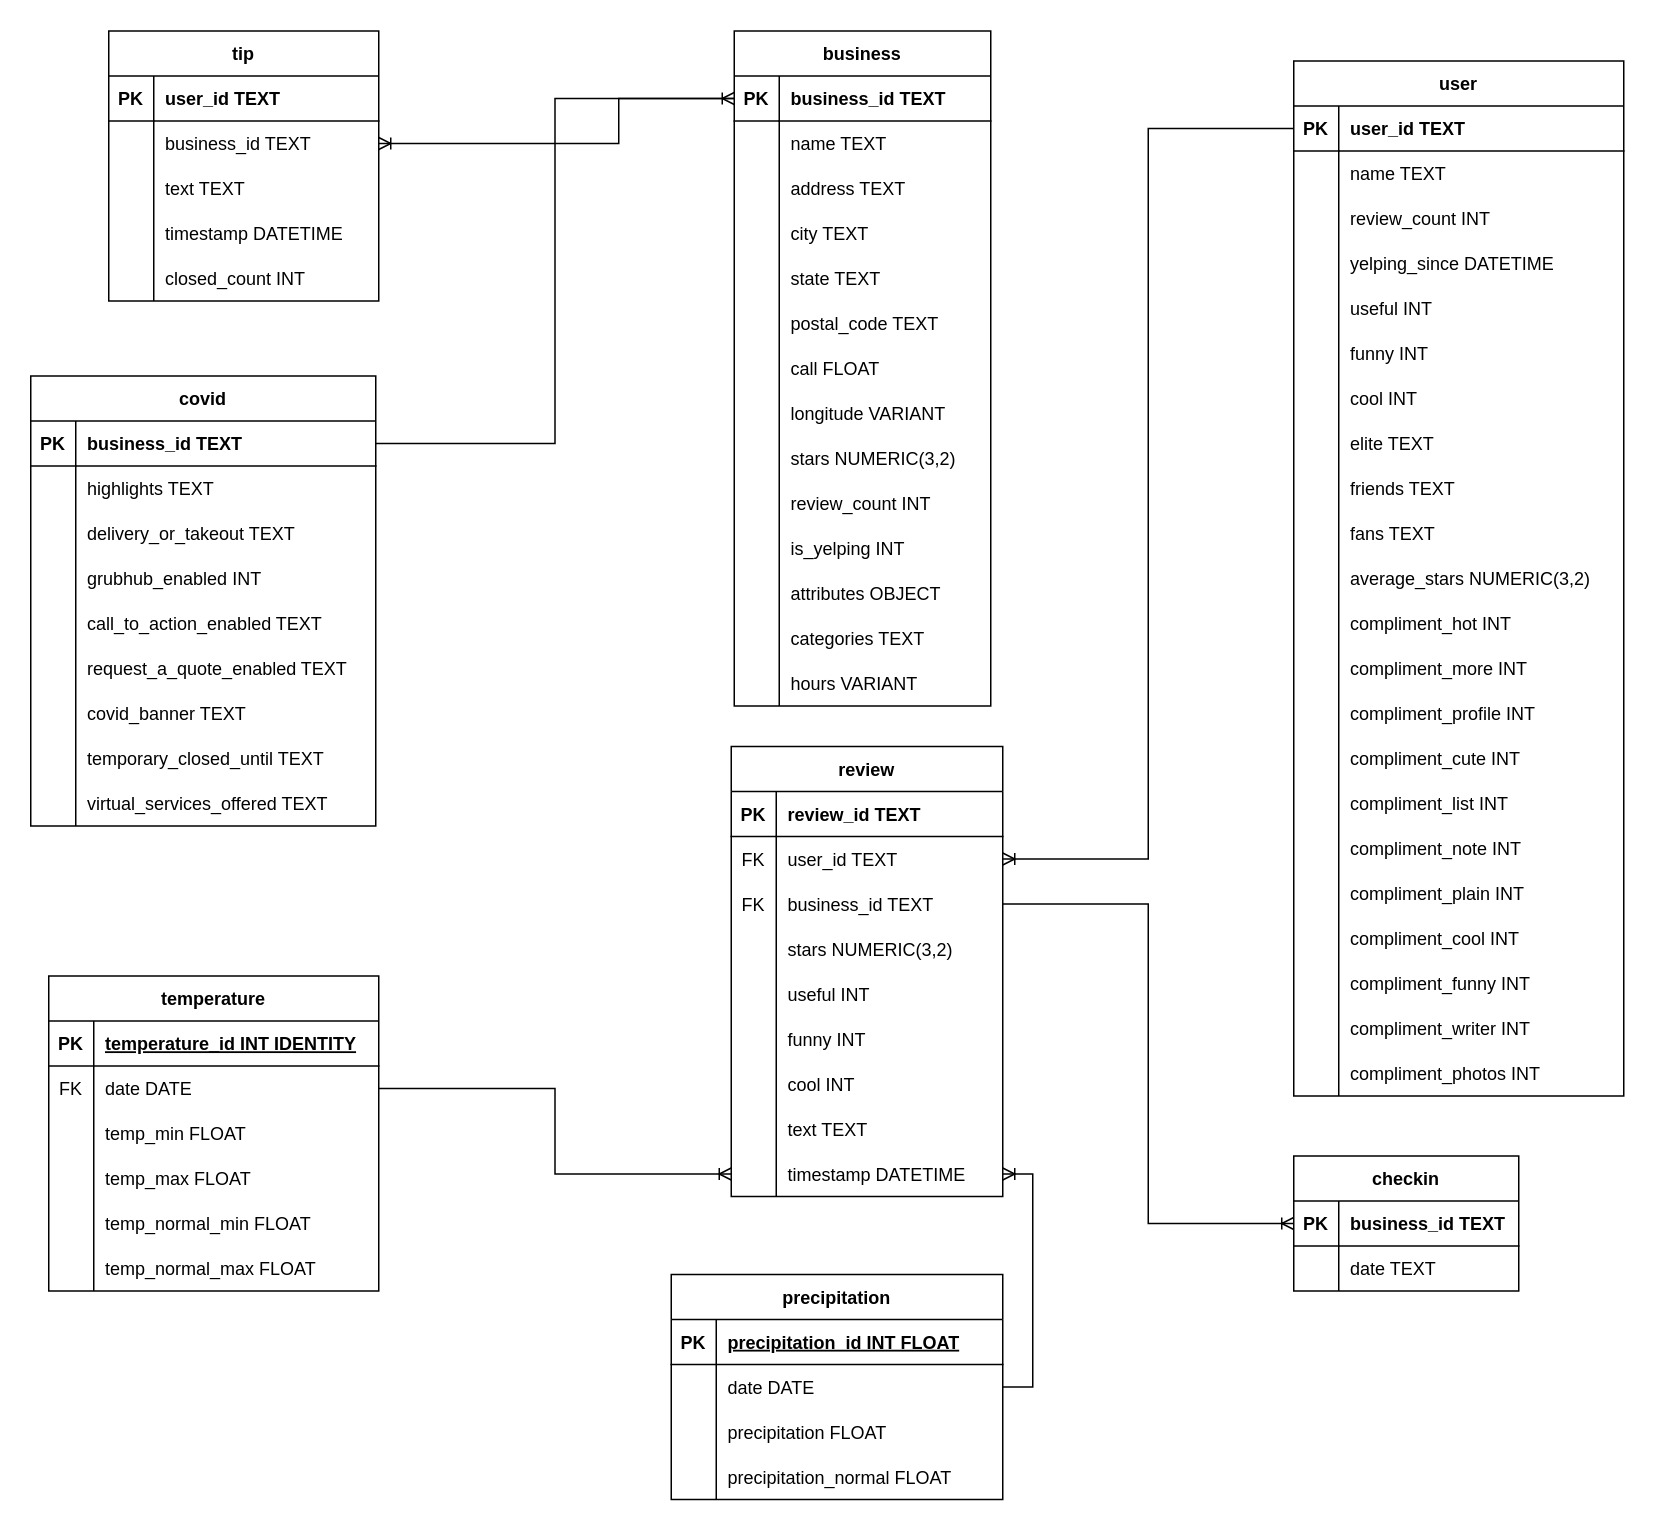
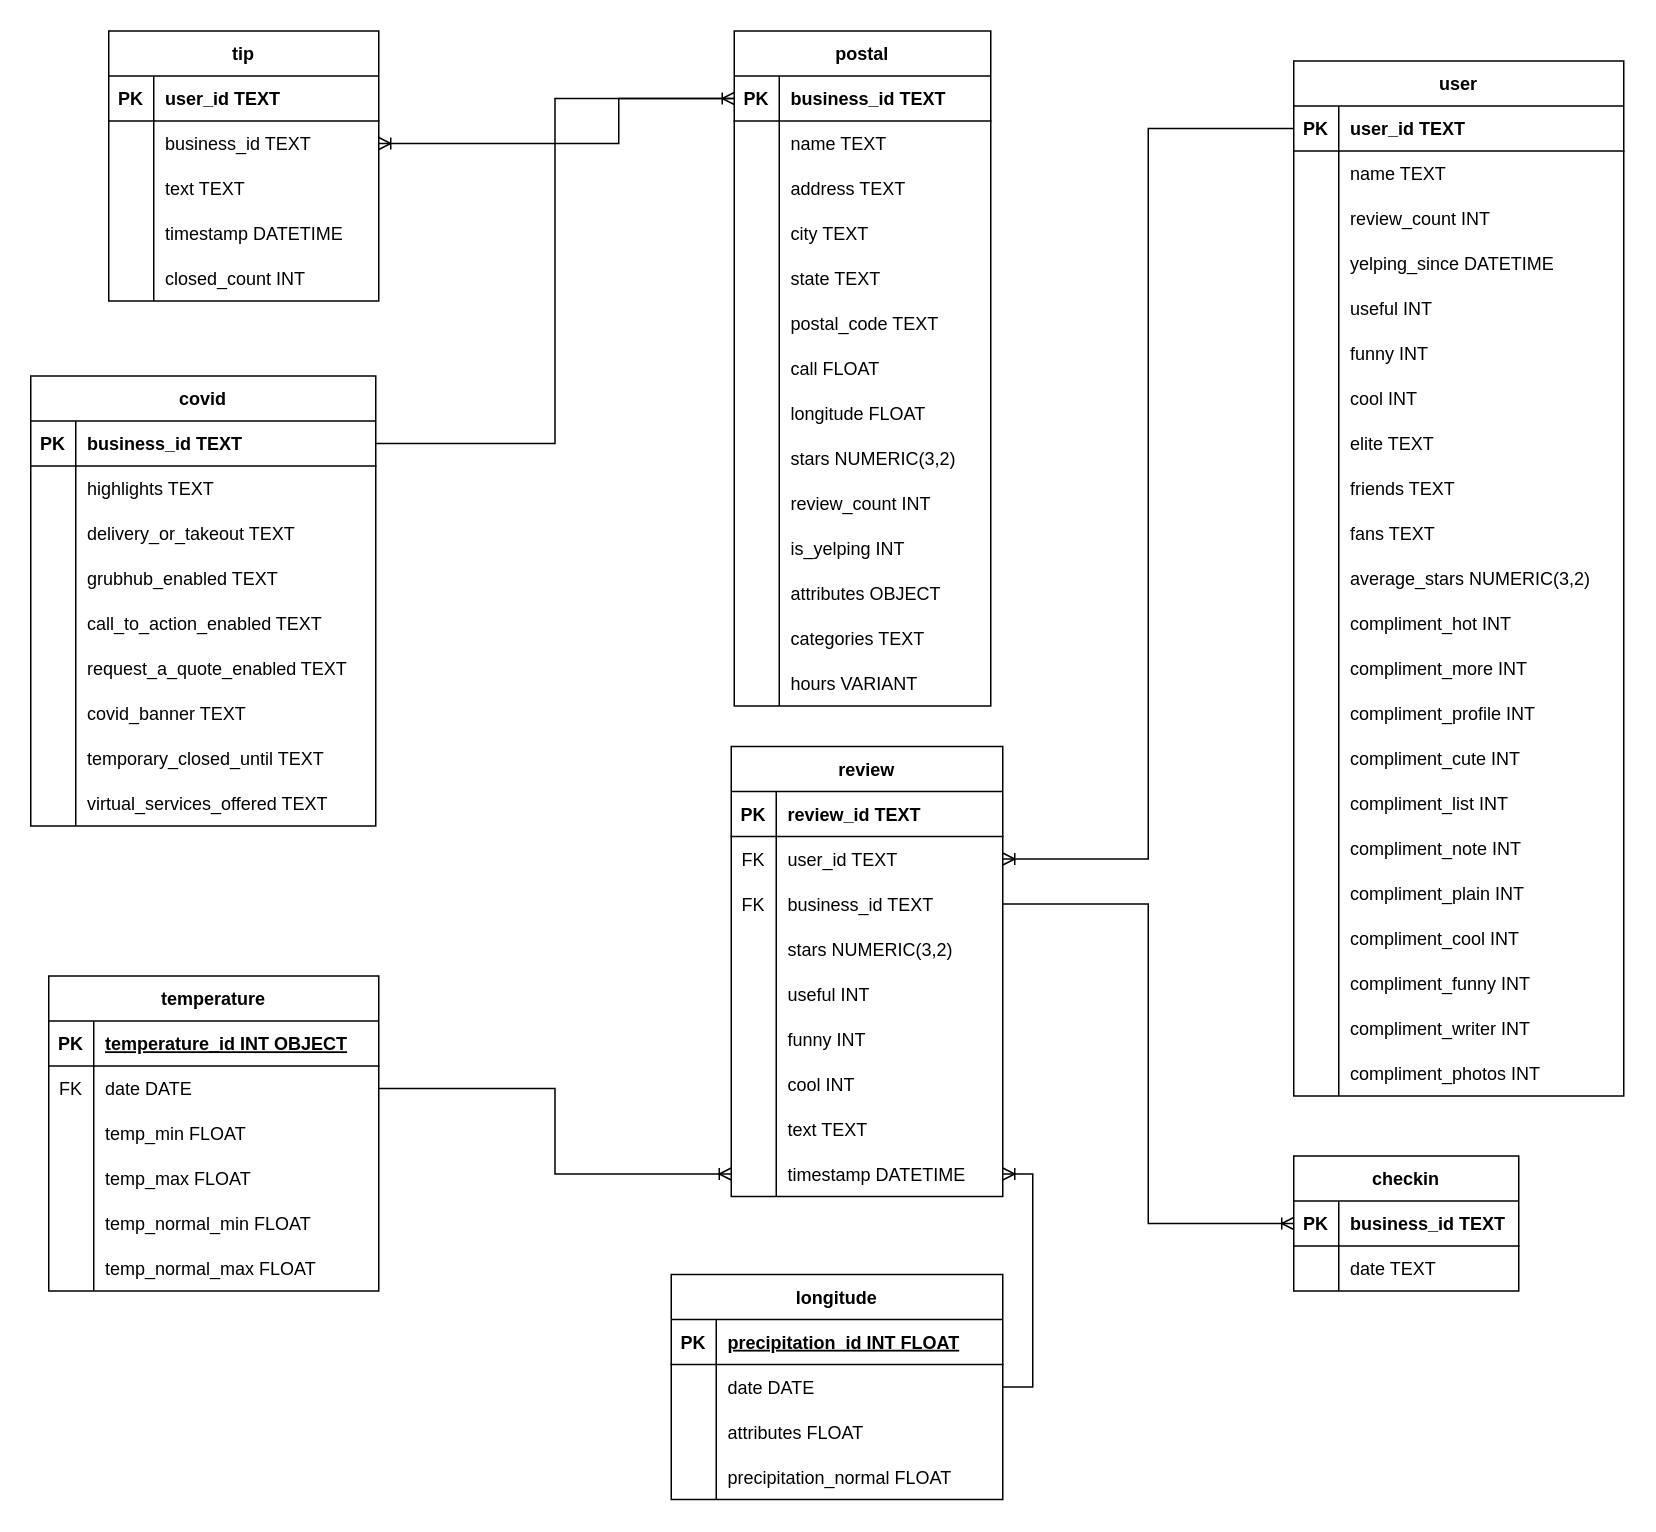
node "business": label "business" -> "postal"
node "longitude VARIANT": label "longitude VARIANT" -> "longitude FLOAT"
node "grubhub_enabled INT": label "grubhub_enabled INT" -> "grubhub_enabled TEXT"
node "temperature_id INT IDENTITY": label "temperature_id INT IDENTITY" -> "temperature_id INT OBJECT"
node "precipitation": label "precipitation" -> "longitude"
node "precipitation FLOAT": label "precipitation FLOAT" -> "attributes FLOAT"
